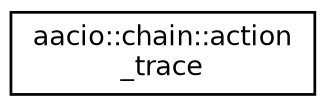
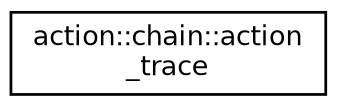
node "aacio::chain::action _trace": label "aacio::chain::action _trace" -> "action::chain::action _trace"
